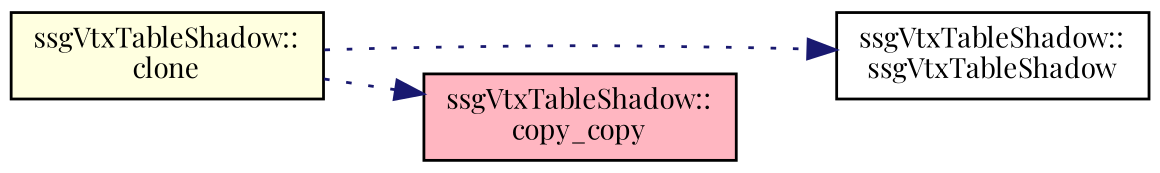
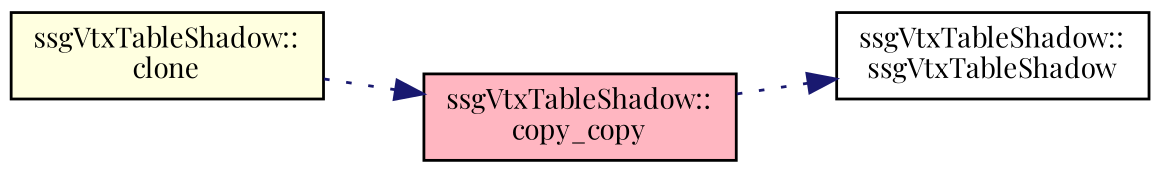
edge "ssgVtxTableShadow:: clone" -> "ssgVtxTableShadow:: ssgVtxTableShadow": now "ssgVtxTableShadow:: copy_copy" -> "ssgVtxTableShadow:: ssgVtxTableShadow"
